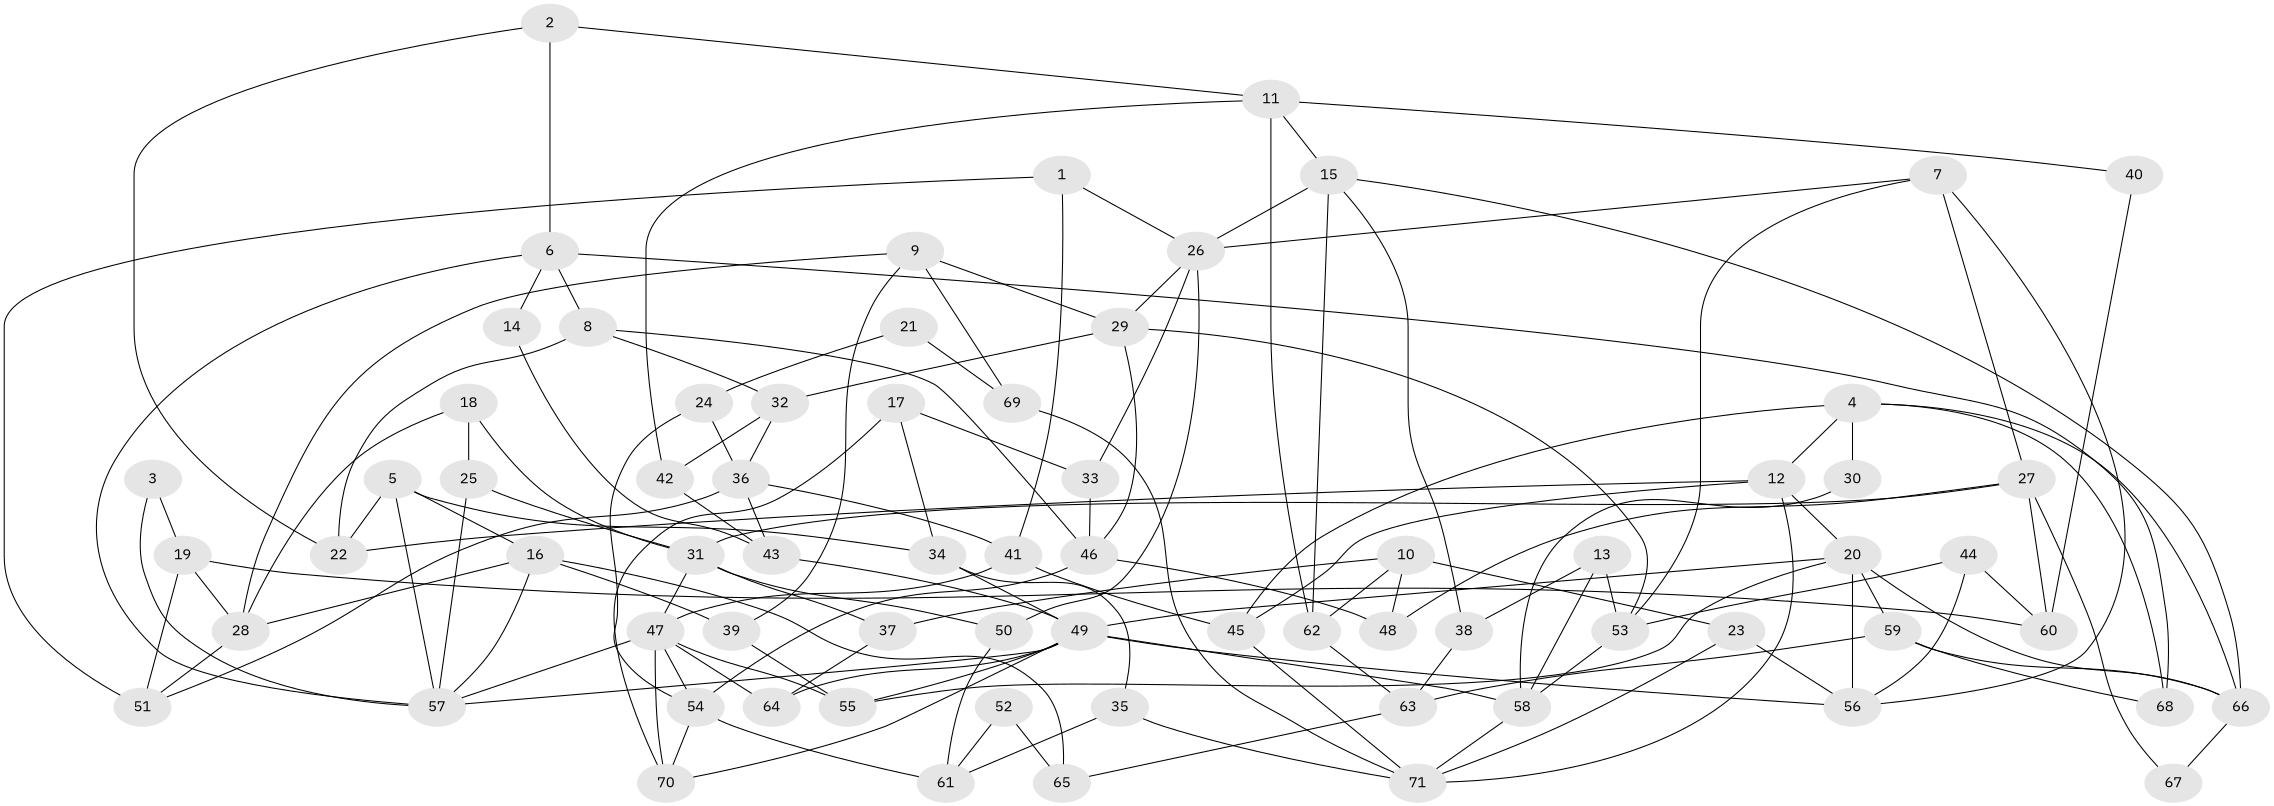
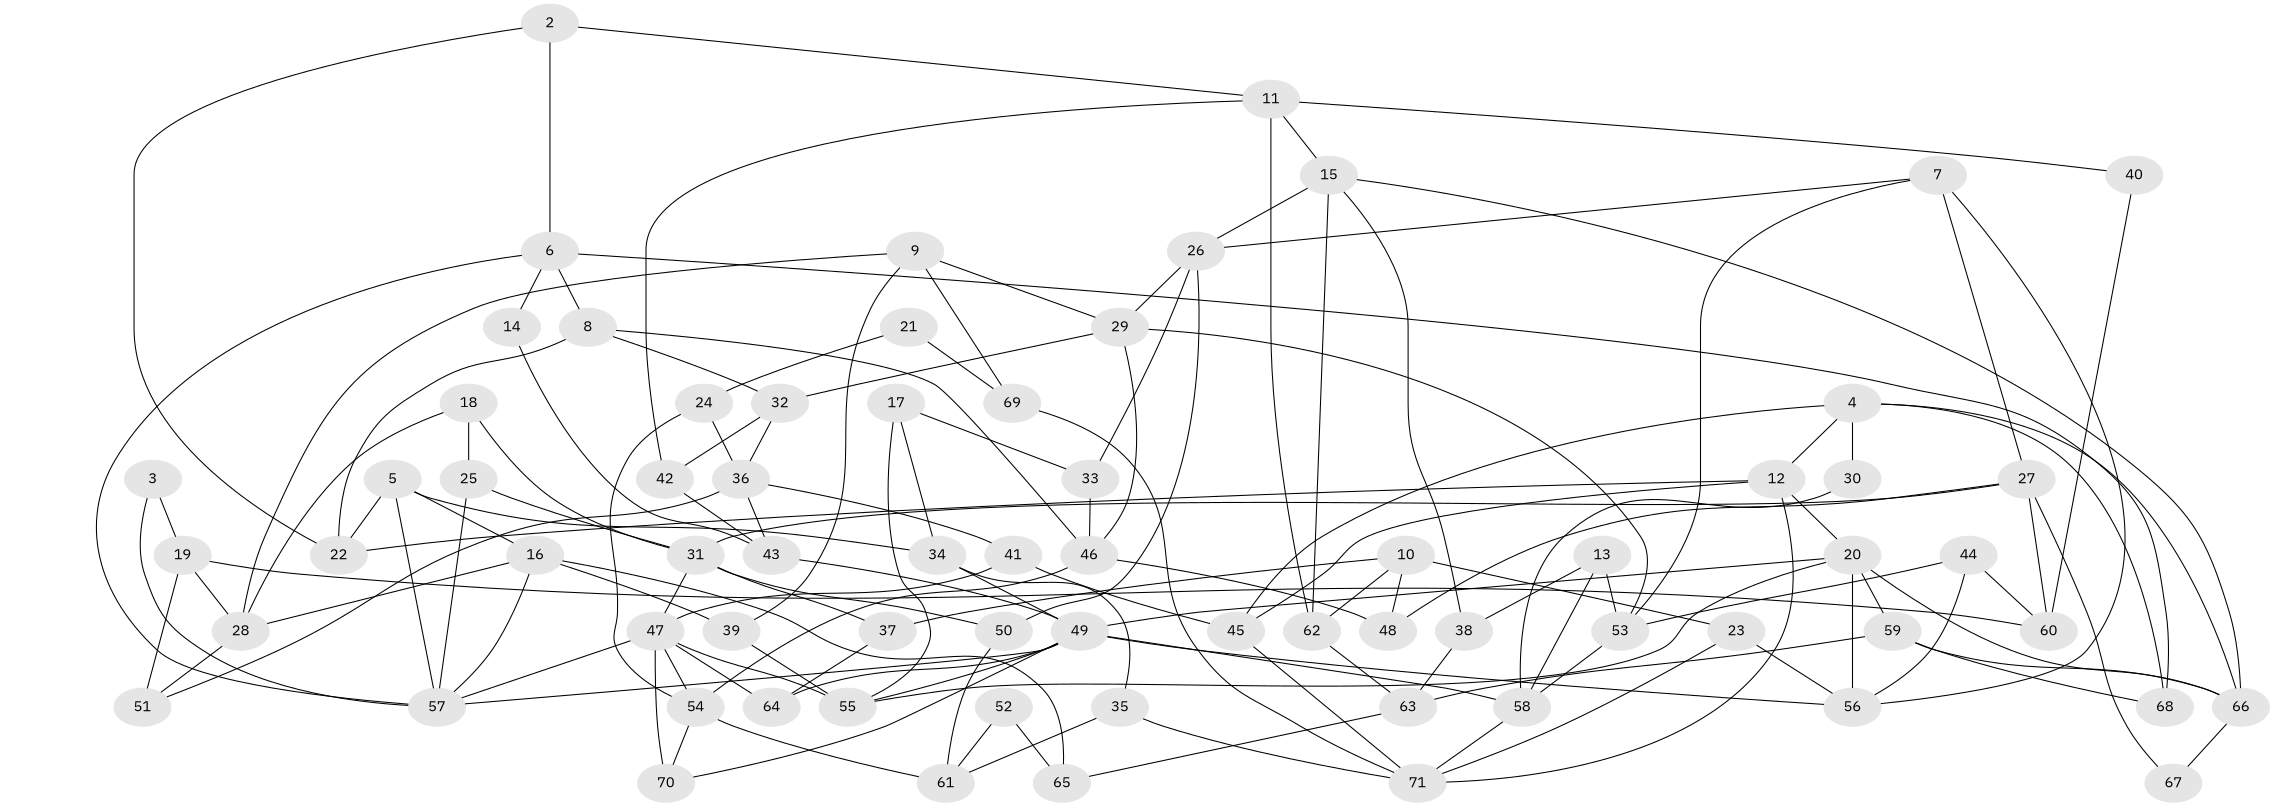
node "1": removed
edge "17" -- "70": now "17" -- "55"
